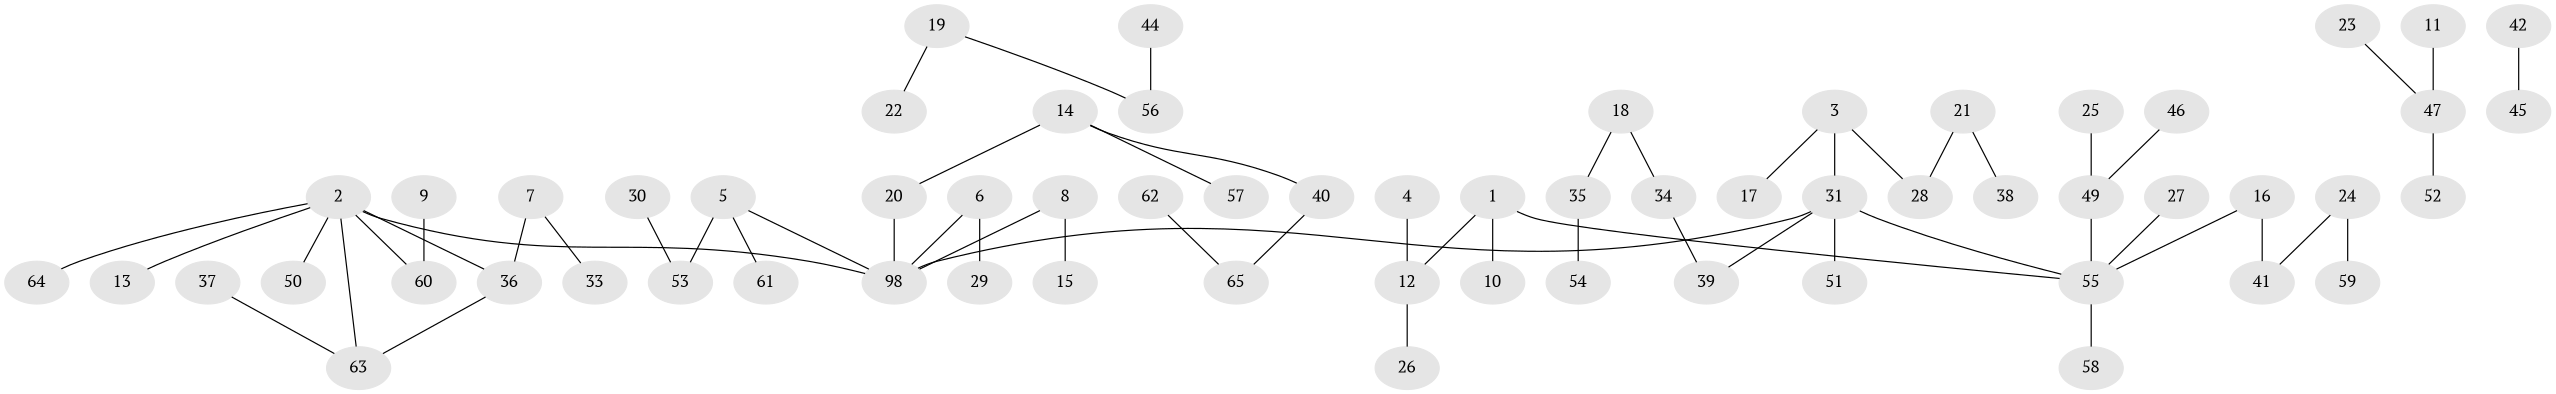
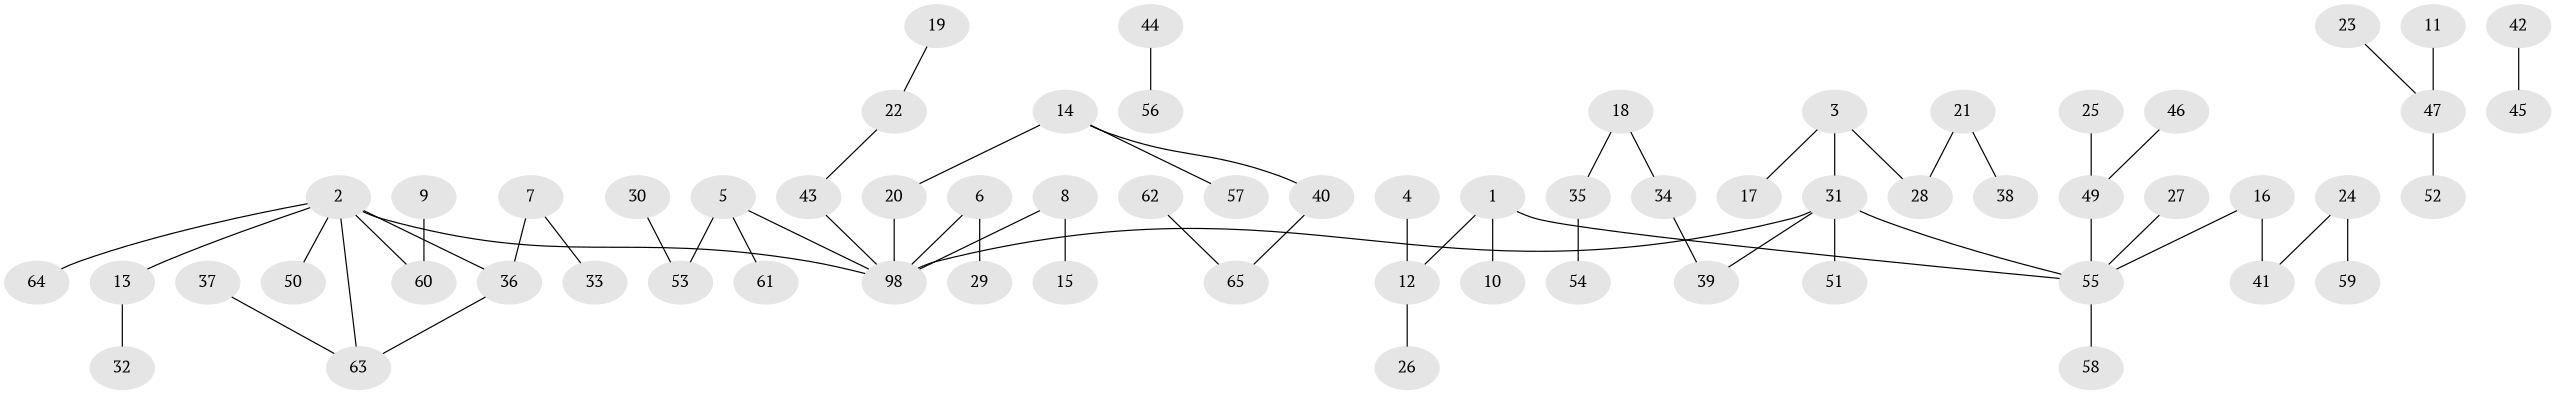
edge "19" -- "56": removed
node "43": added
node "32": added
